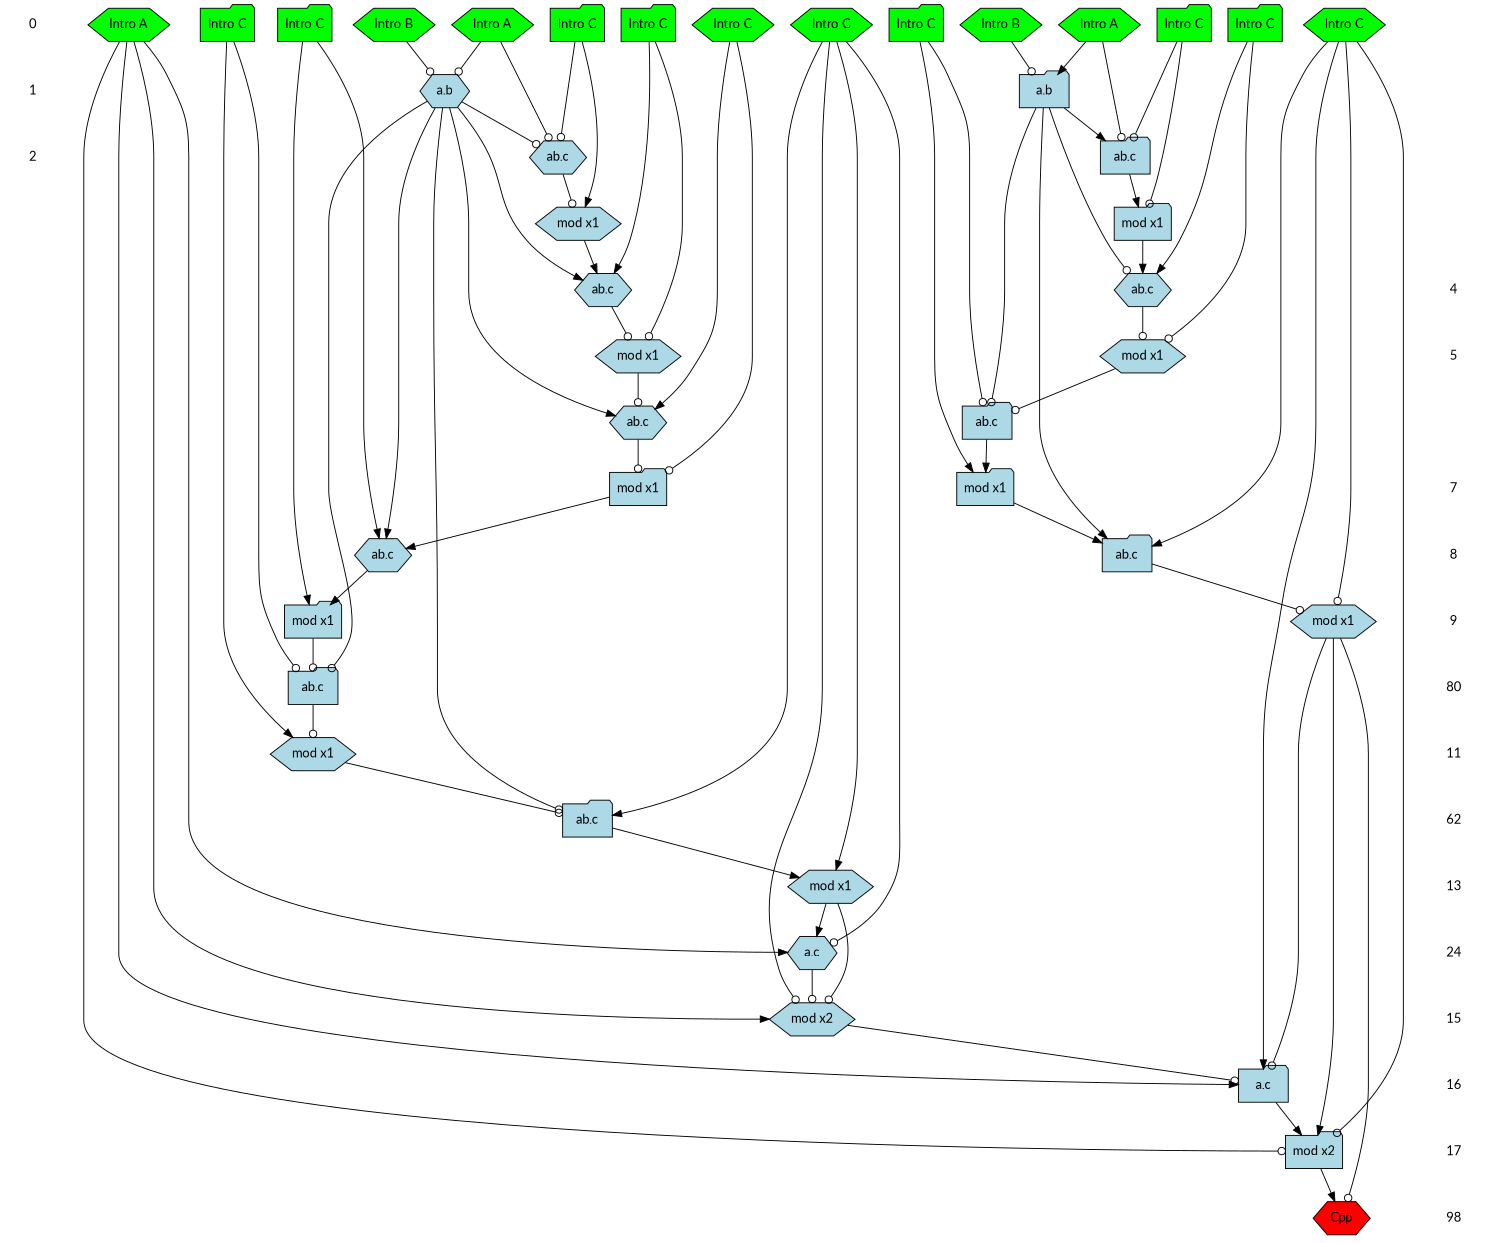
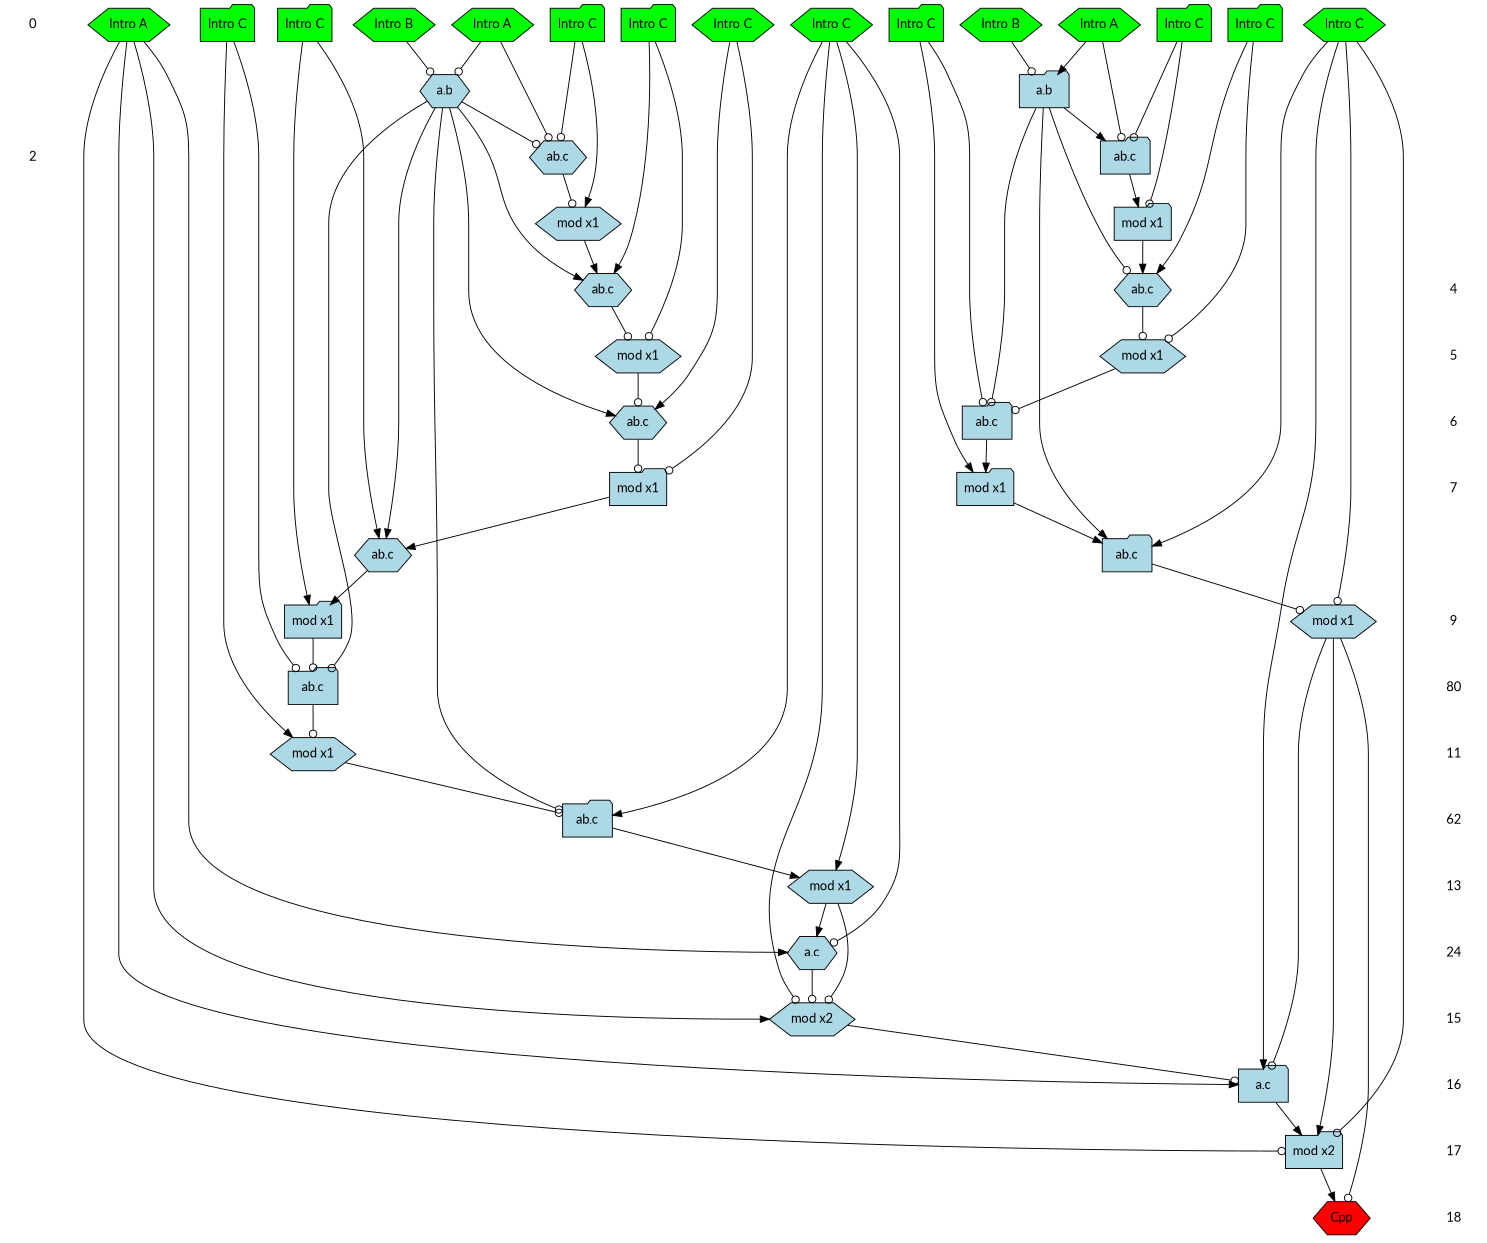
node "1": removed
node "6": added
node "8": removed
node "98": label "98" -> "18"
